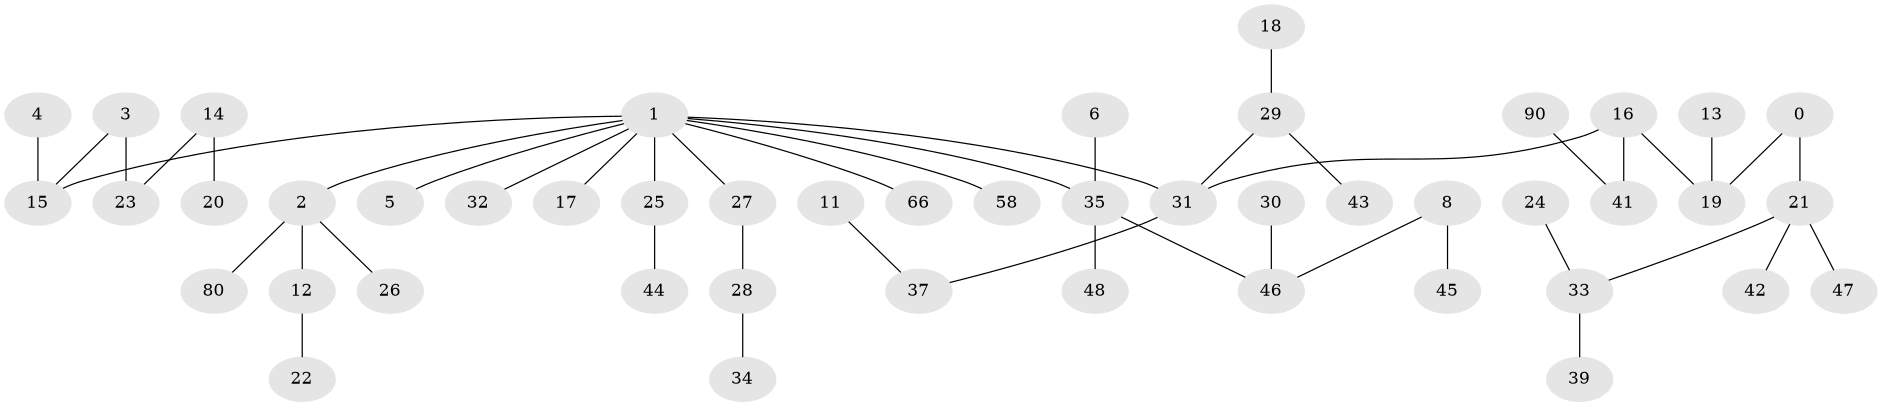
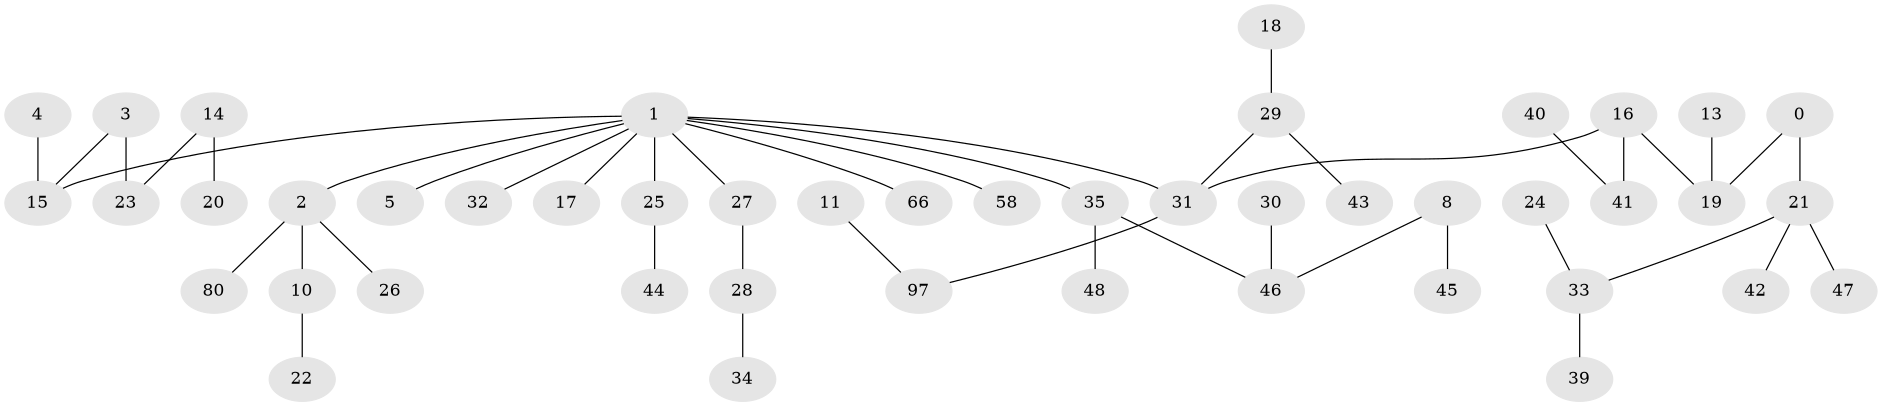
node "6": removed
node "90": label "90" -> "40"
node "12": label "12" -> "10"
node "37": label "37" -> "97"
